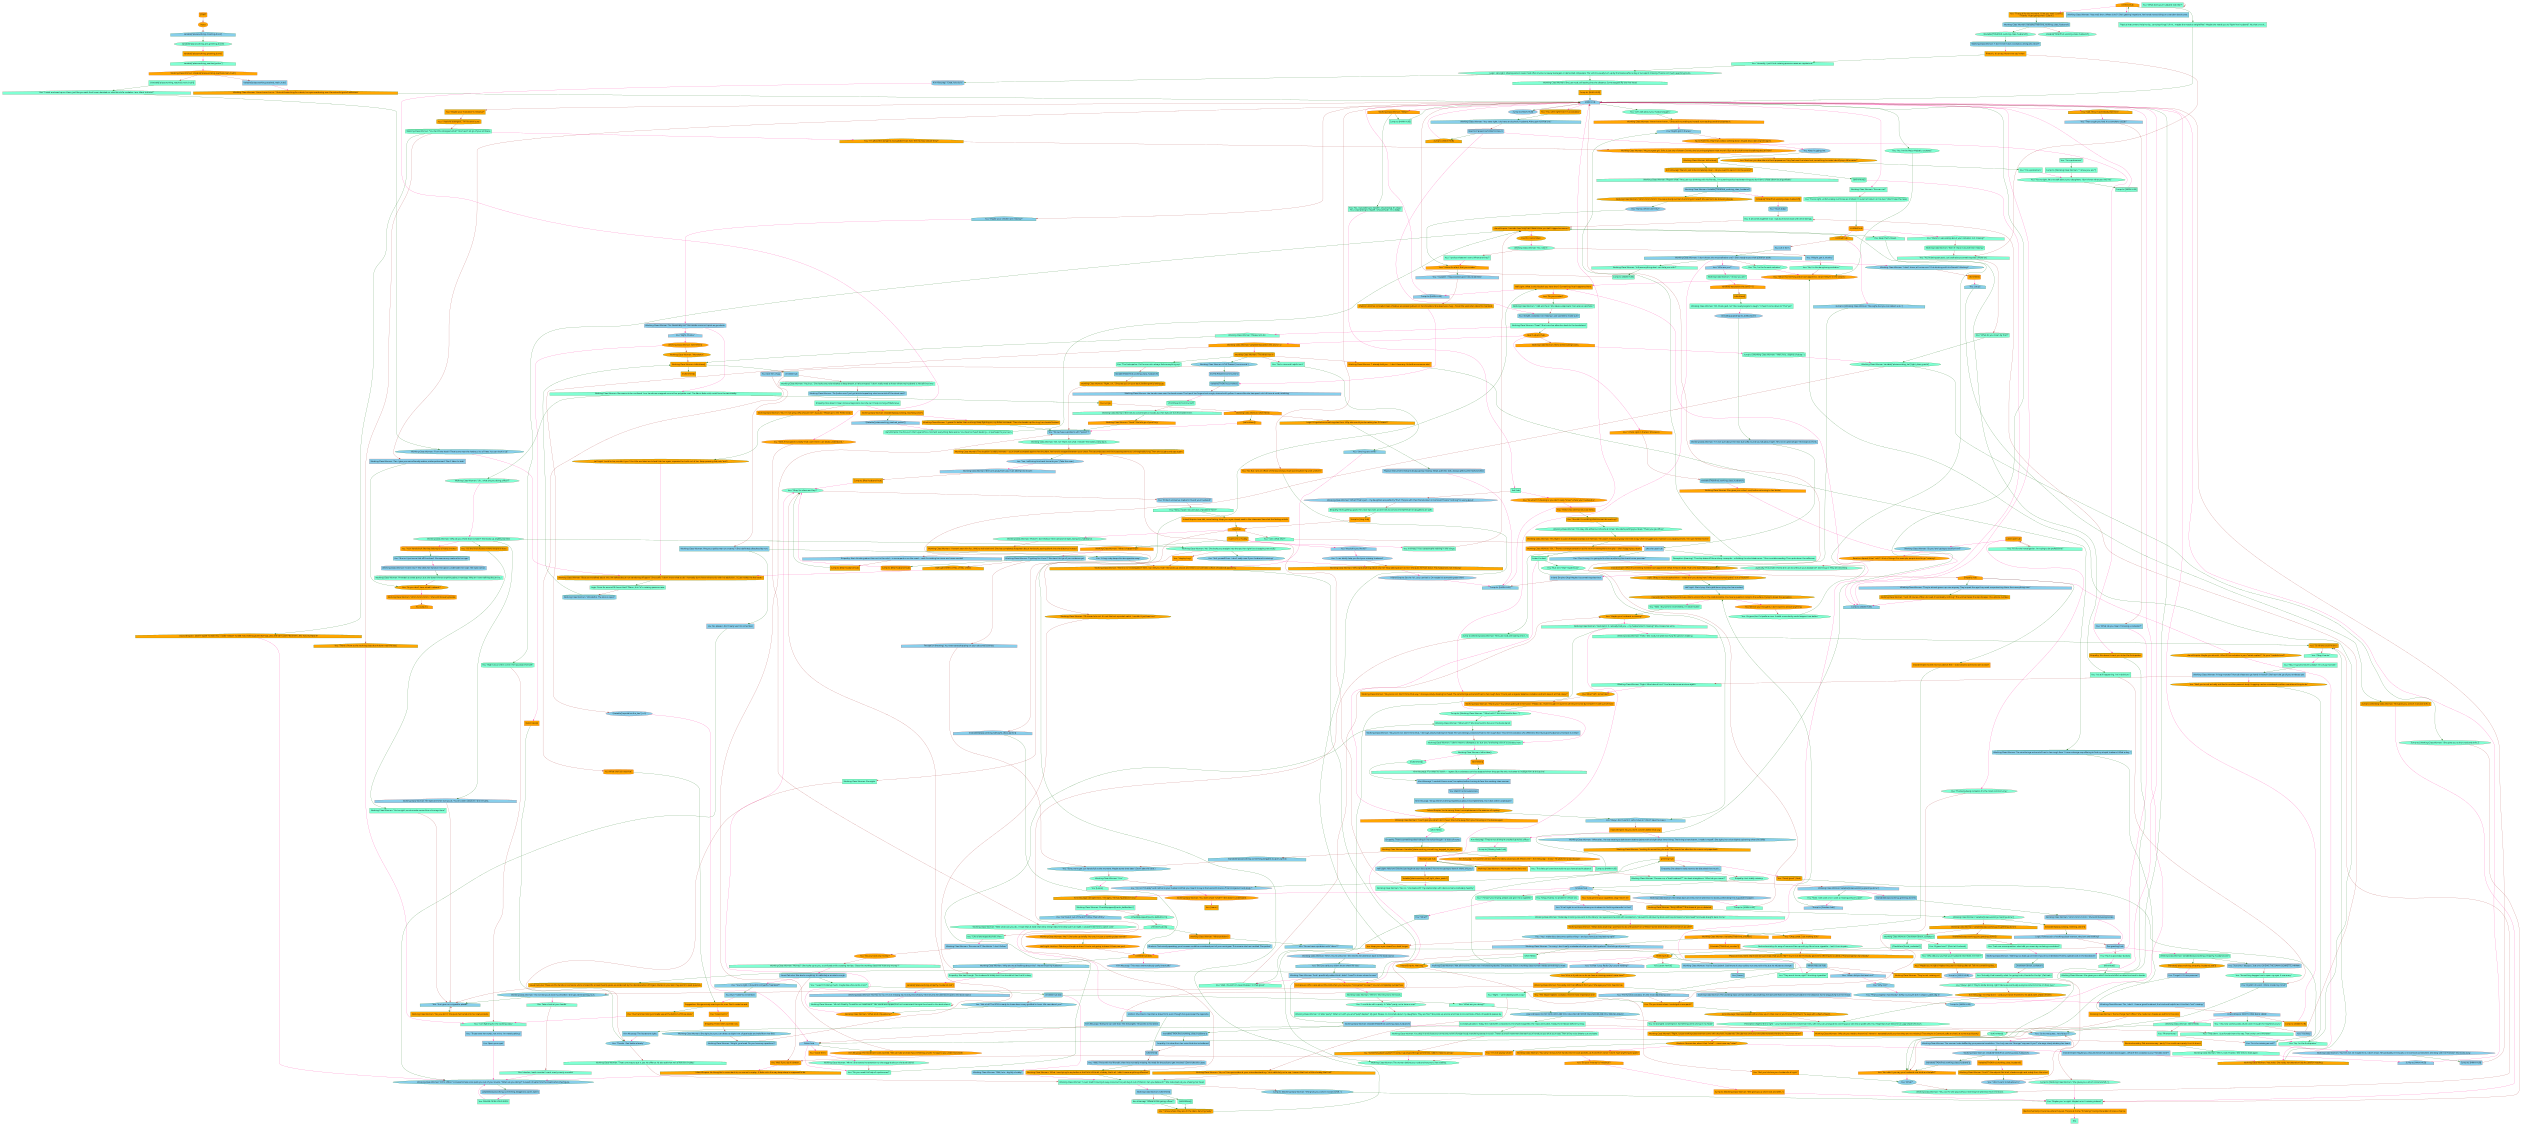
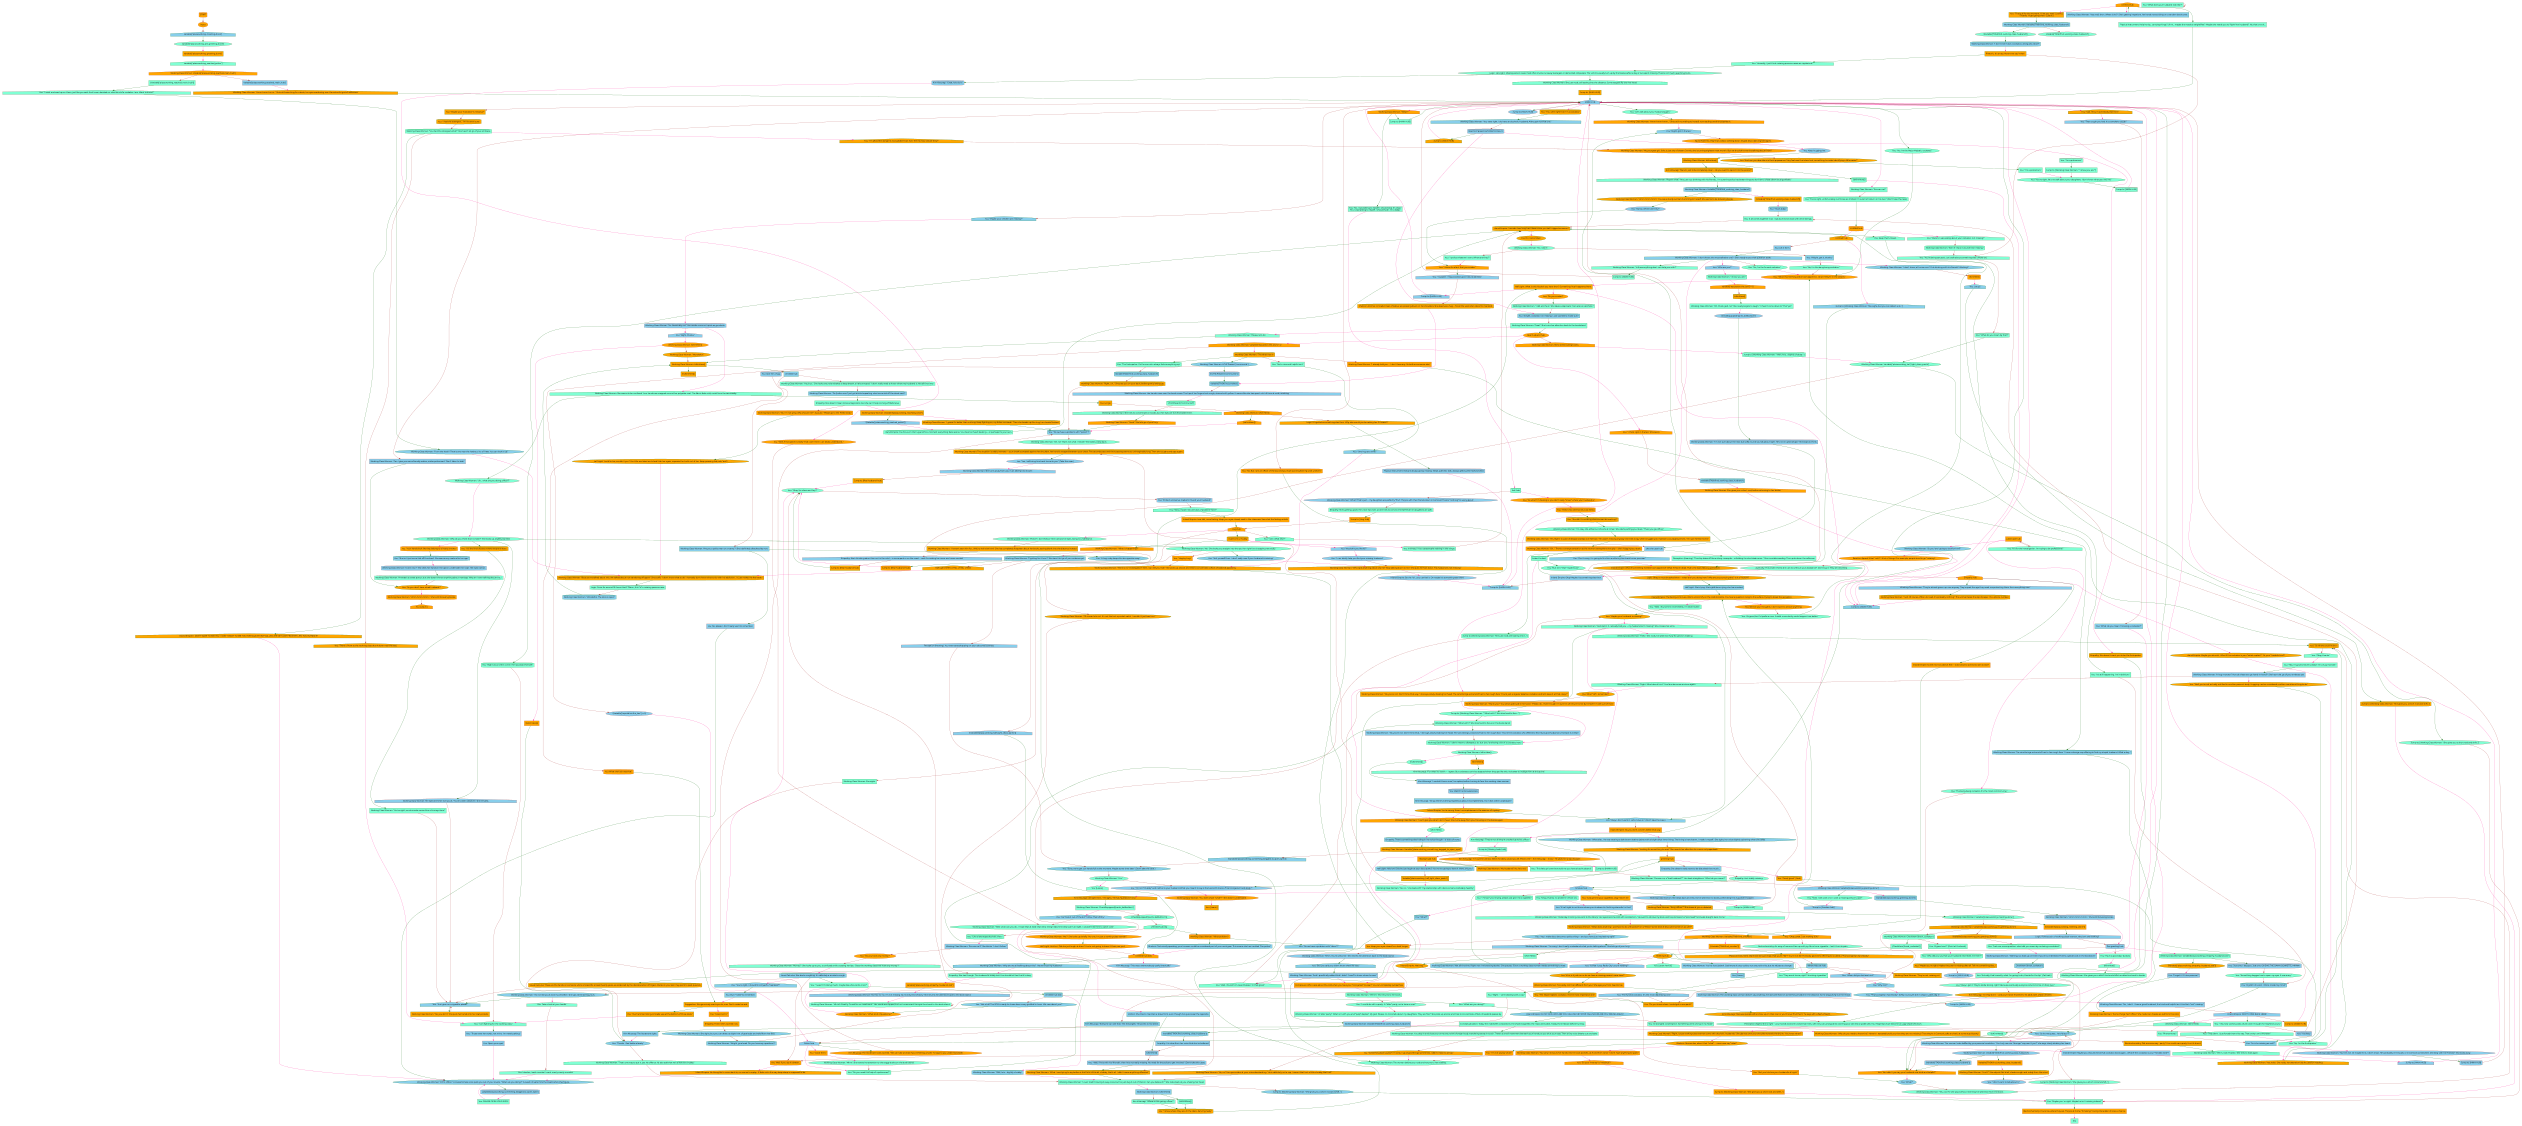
node "justincase hub": shape cylinder -> box
